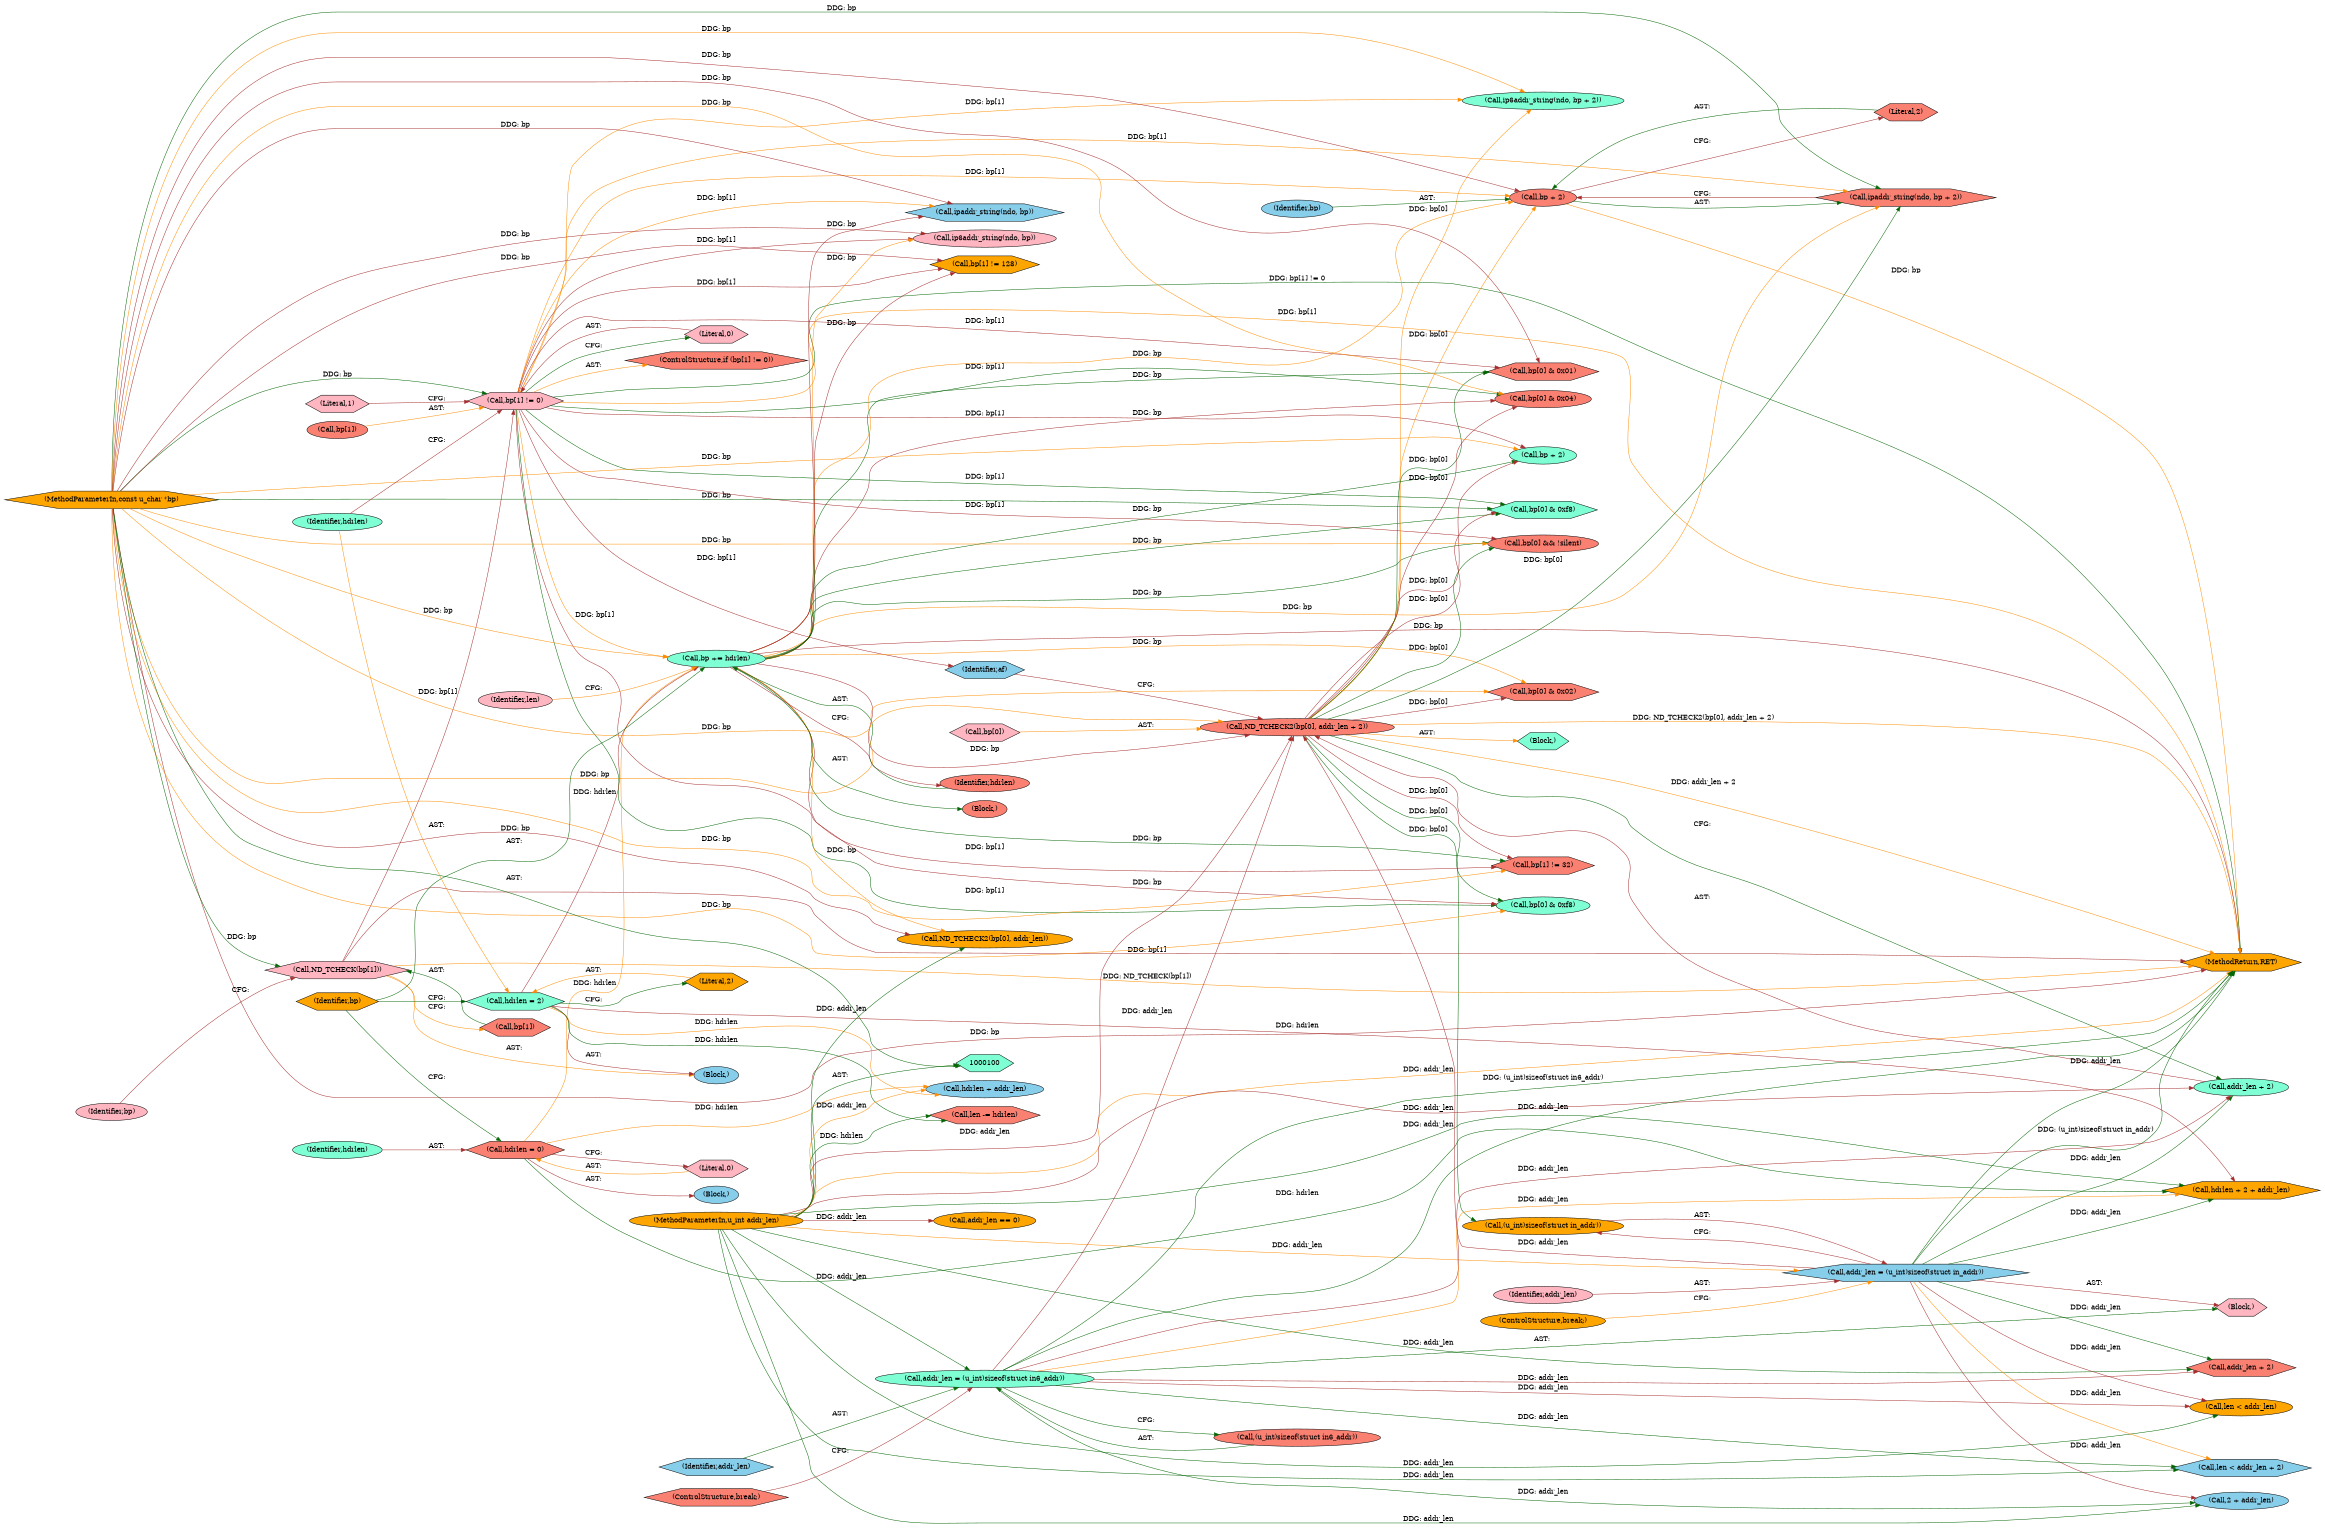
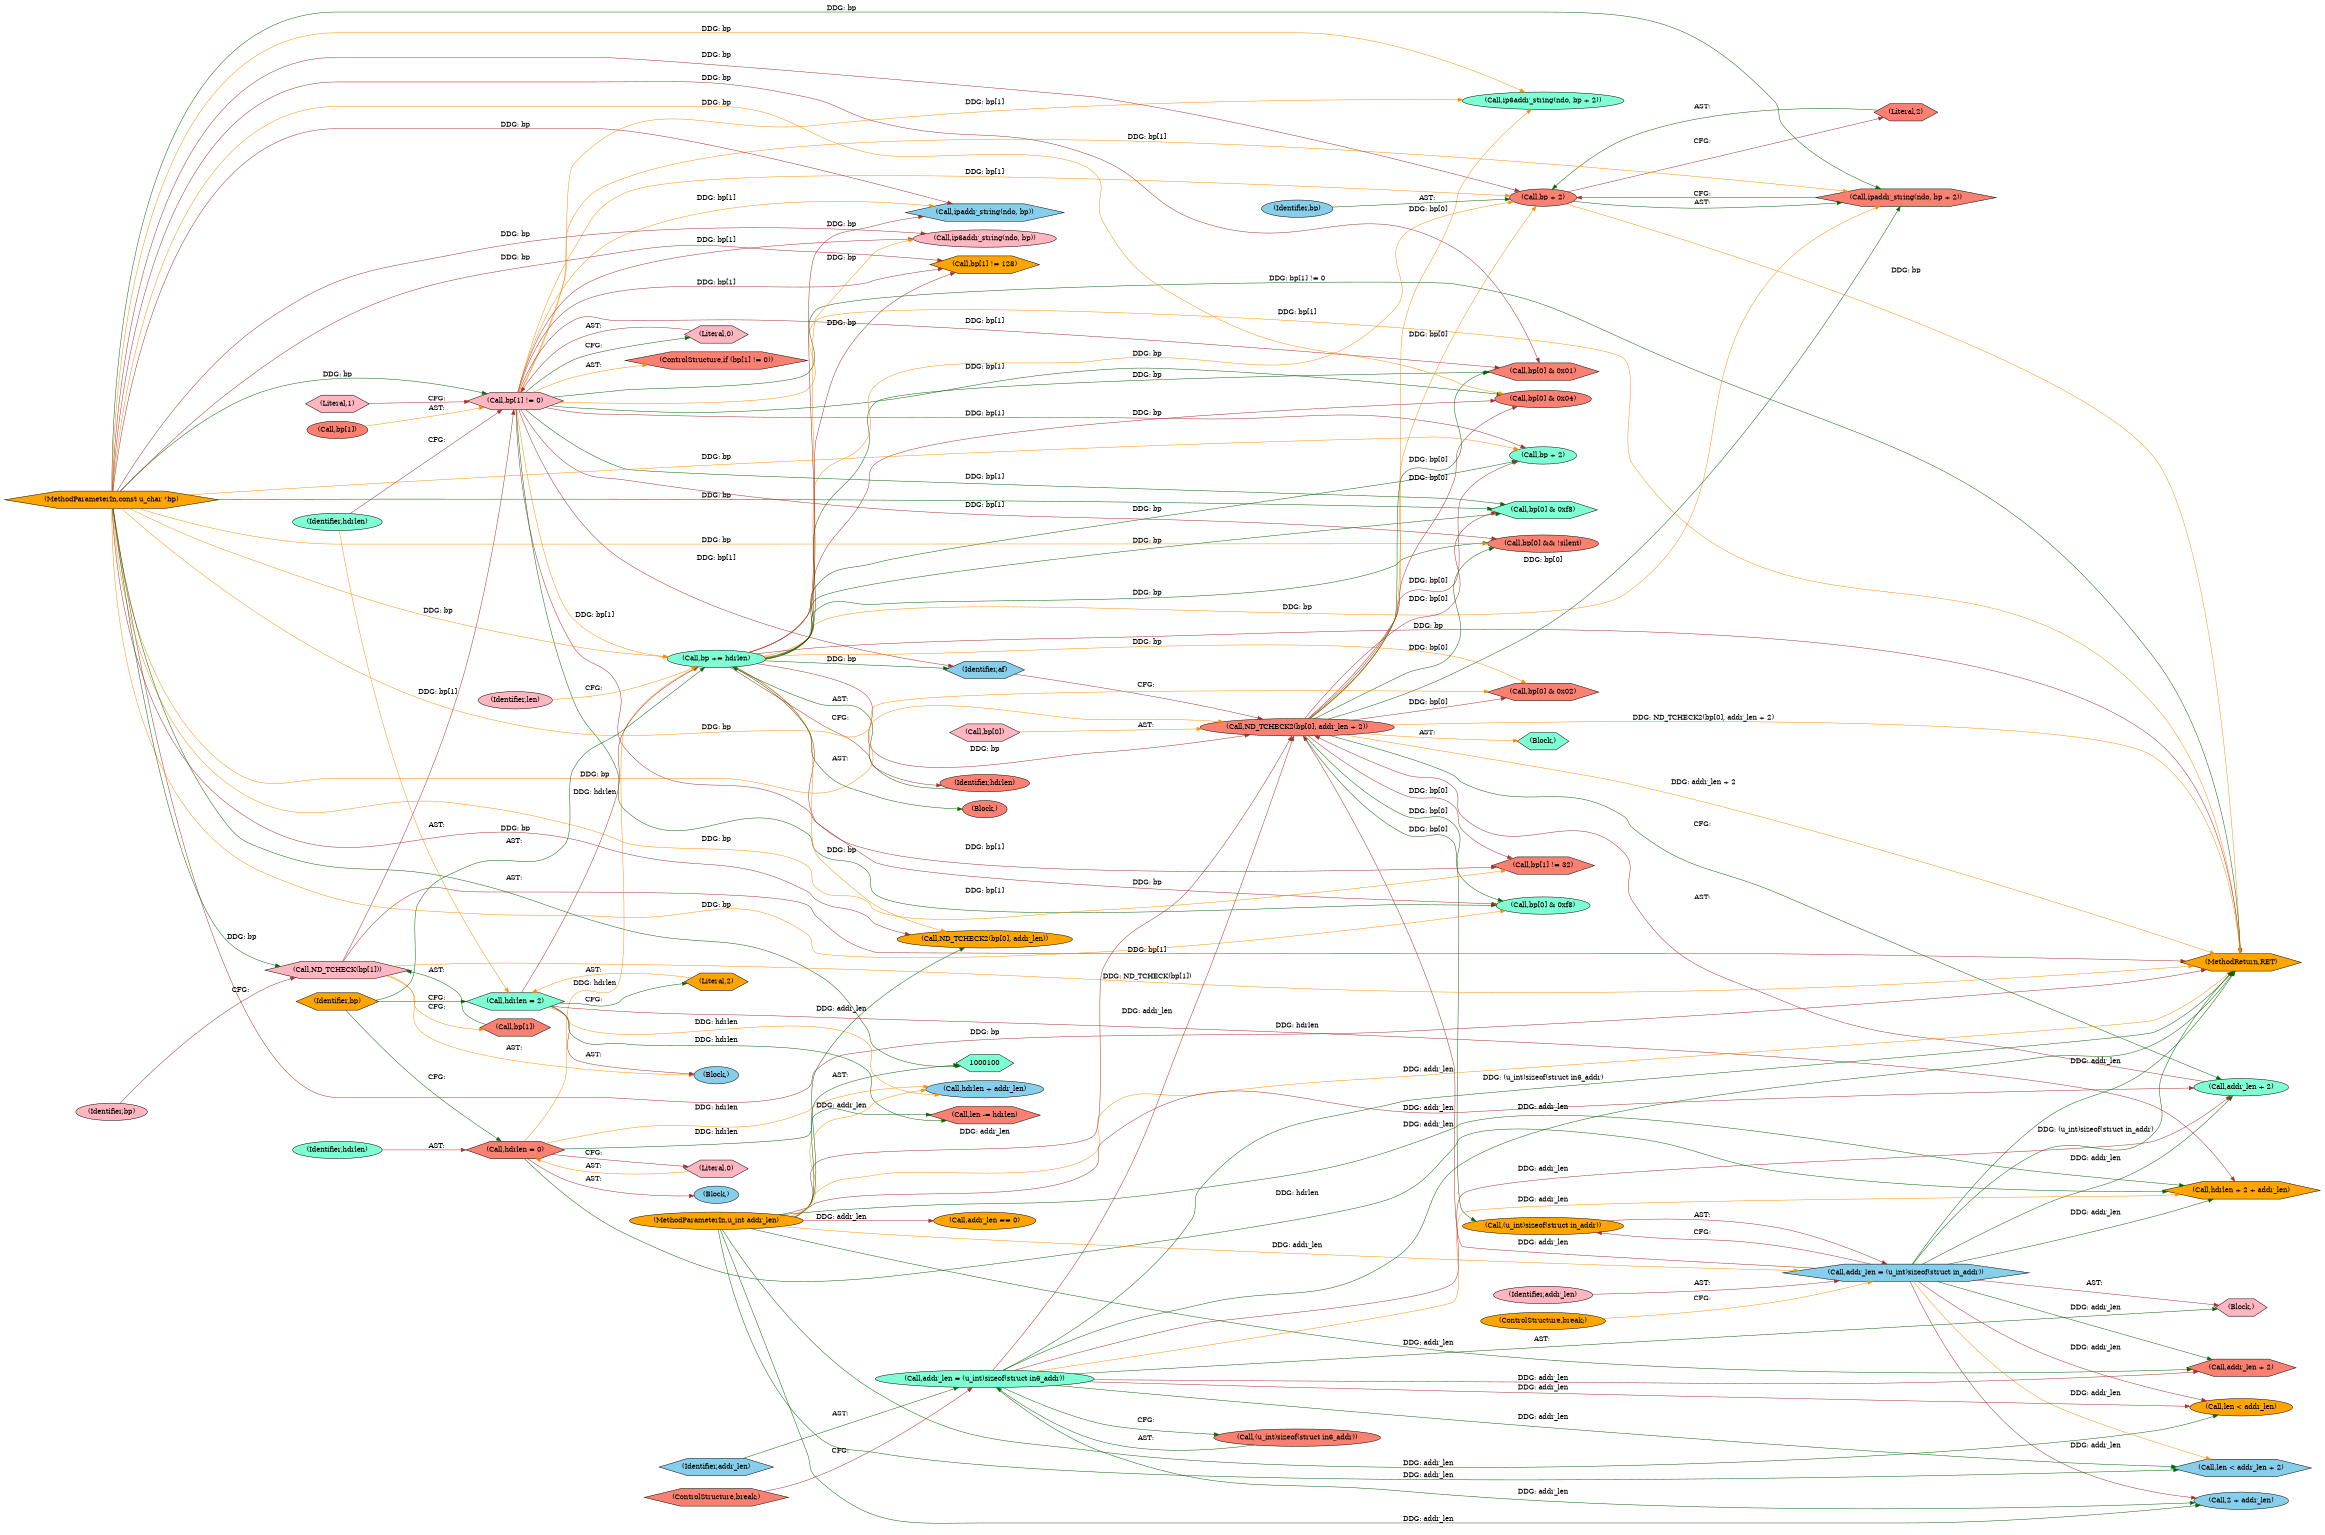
edge "(Call,bp += hdrlen)" -> "(Call,bp[1] != 32)": now "(Call,bp += hdrlen)" -> "(Identifier,af)"
edge "(MethodParameterIn,u_int addr_len)" -> "(Call,len -= hdrlen)": now "(Call,hdrlen = 0)" -> "(Call,len -= hdrlen)"
edge "(MethodParameterIn,u_int addr_len)" -> "(Call,addr_len = (u_int)sizeof(struct in6_addr))": removed, label "DDG: addr_len"
